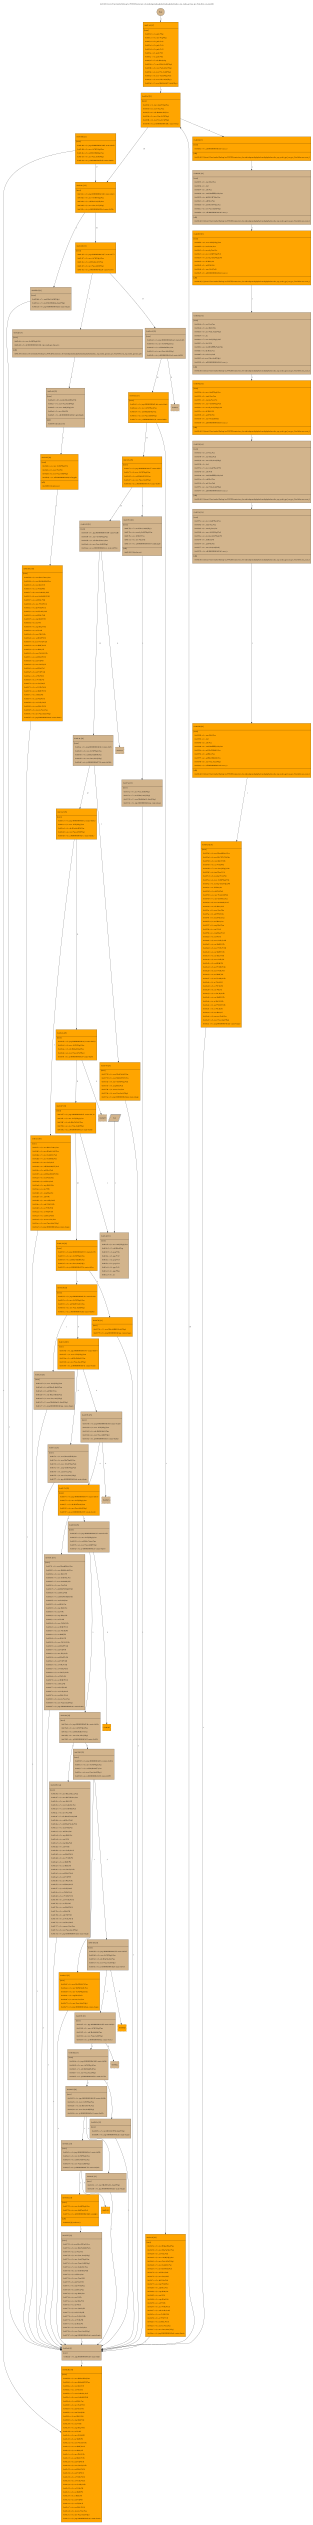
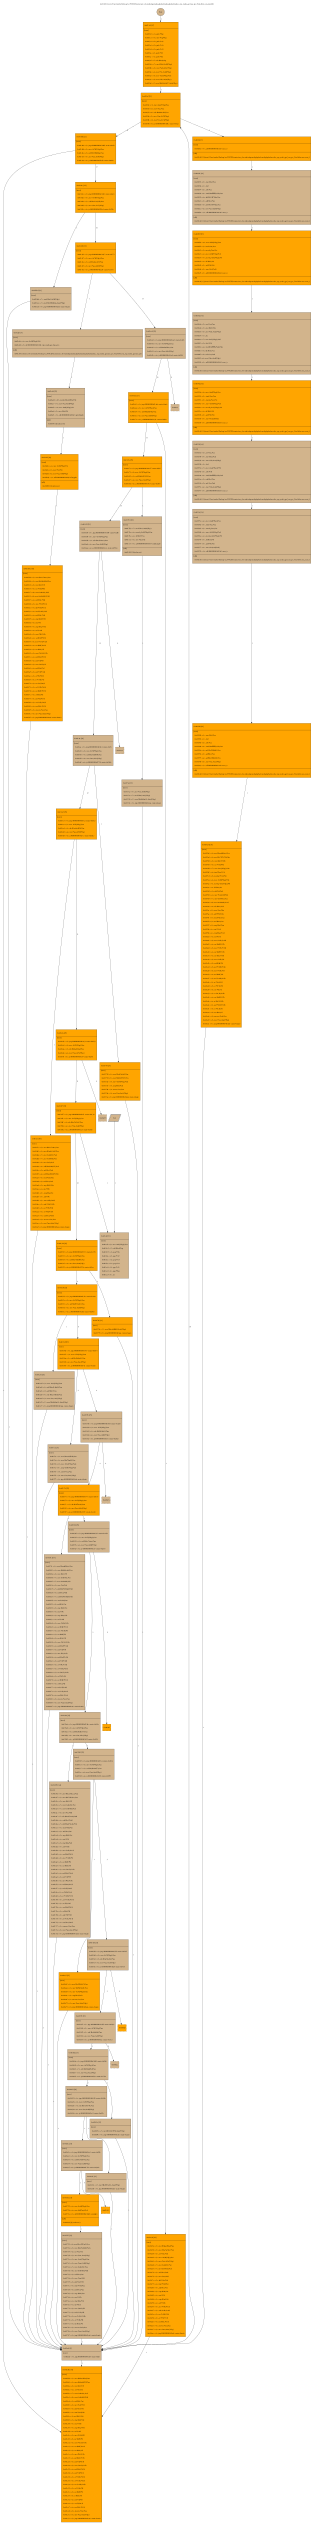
edge "0x4013ef [23]" -> "0x40141c [22]": now "0x4013ef [23]" -> "0x401406 [22]"
edge "0x401c56 [89]" -> "0x401e66 [5]": now "0x401c56 [89]" -> "0x401bd0 [134]"
